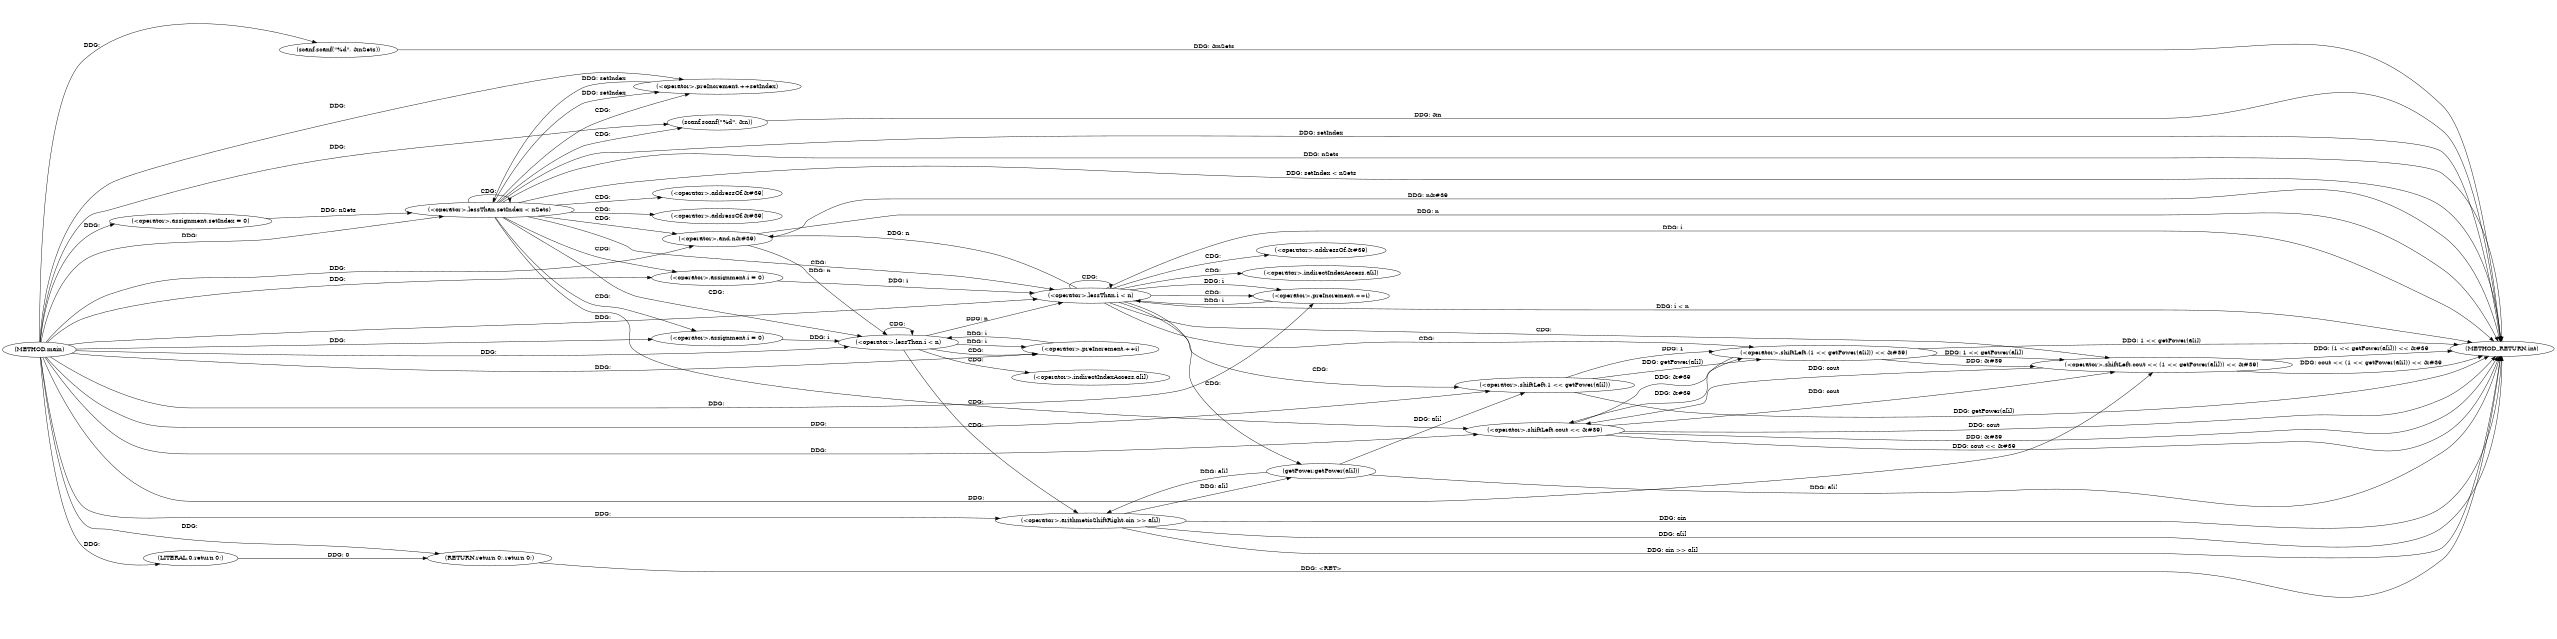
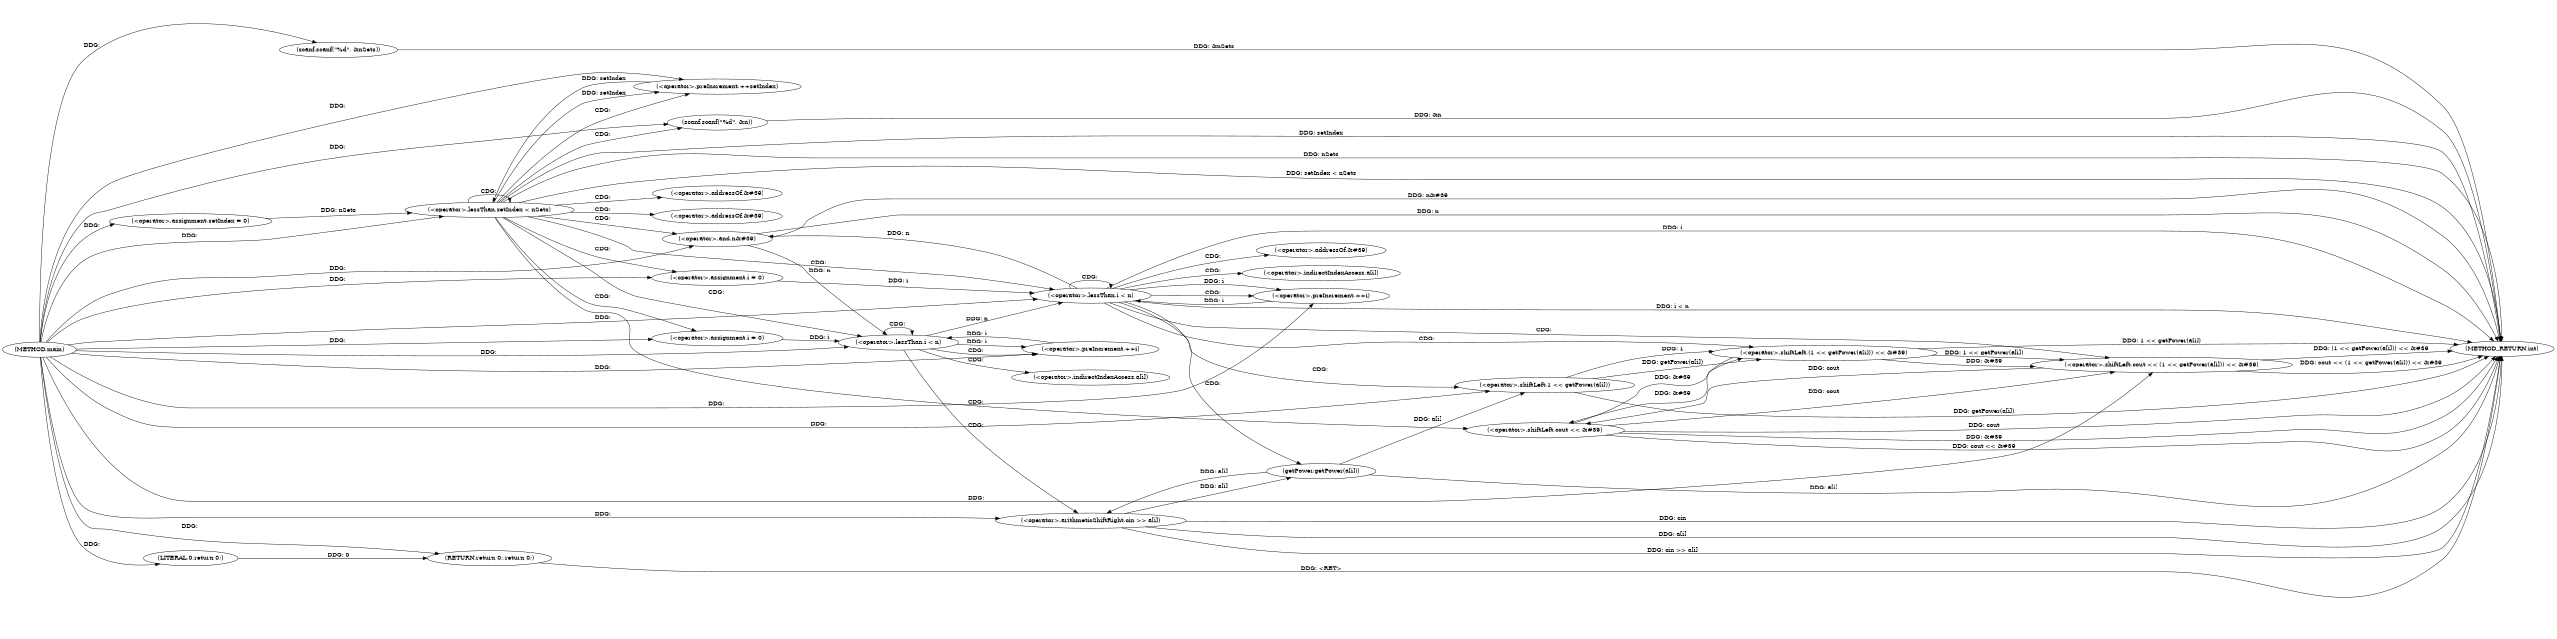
edge "(METHOD,main)" -> "(<operator>.shiftLeft,cout << &#39)": removed, label "DDG:"
